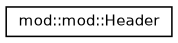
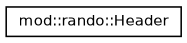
node "mod::mod::Header": label "mod::mod::Header" -> "mod::rando::Header"
